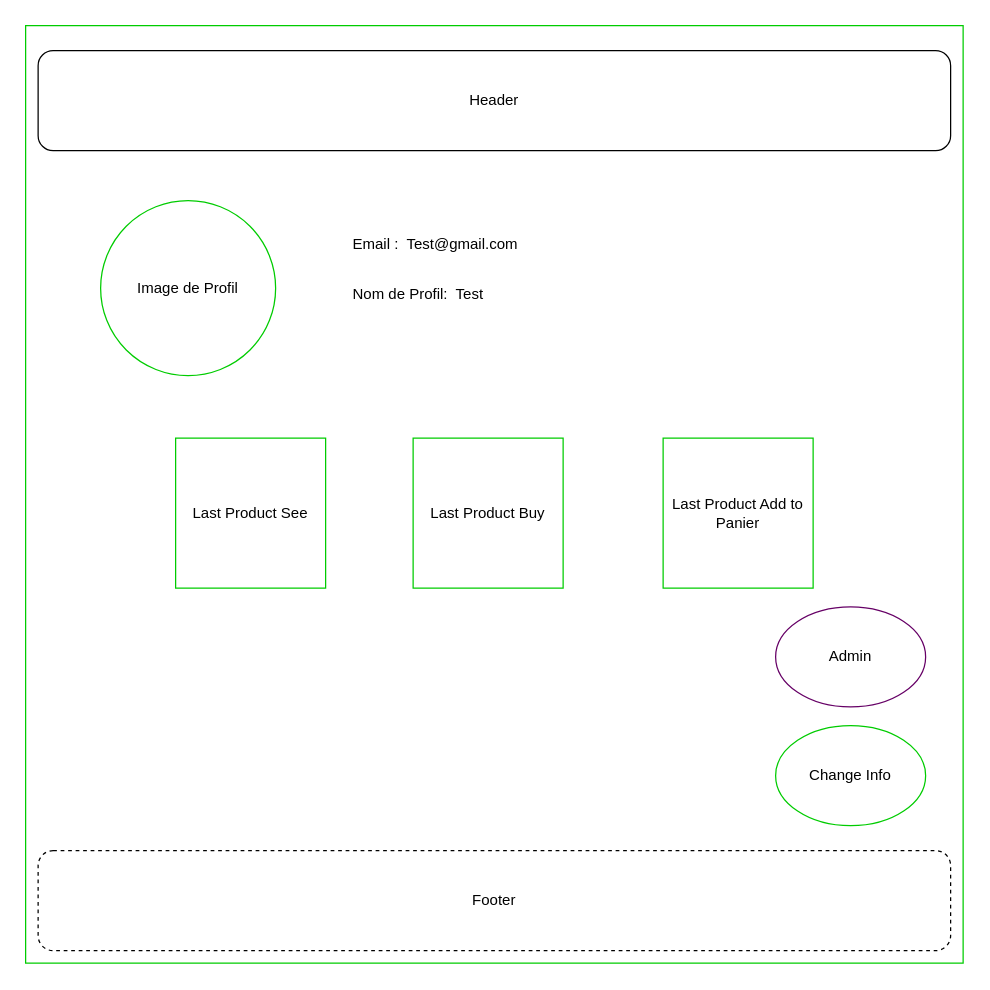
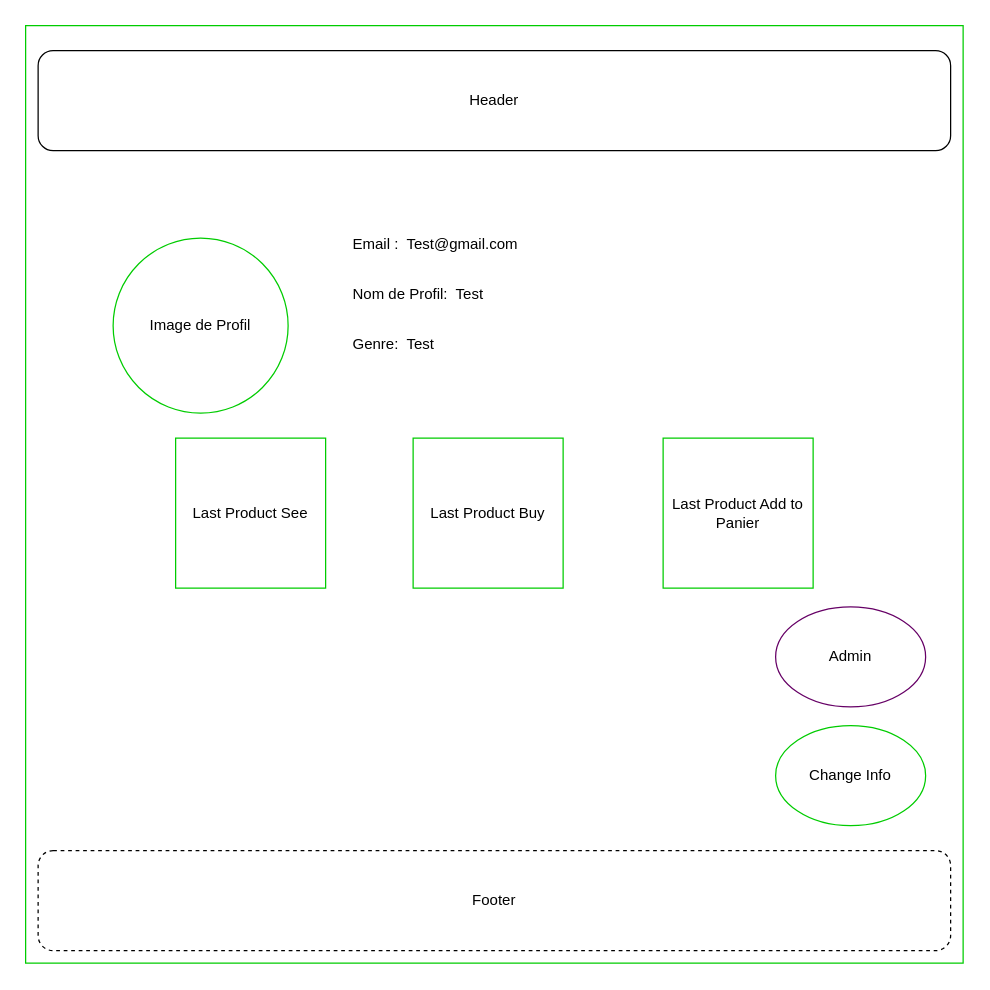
node "Image de Profil": moved (188, 288) -> (201, 326)
node "Genre: Test": added
